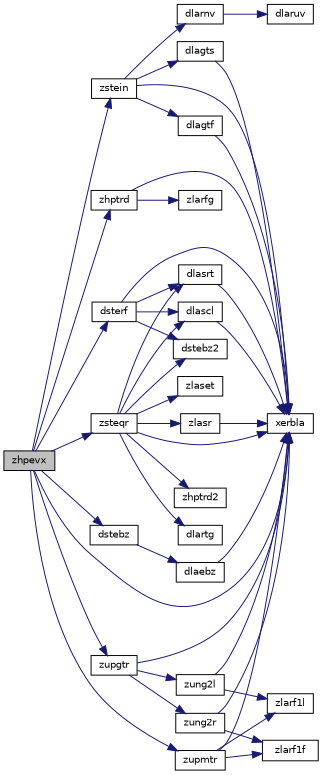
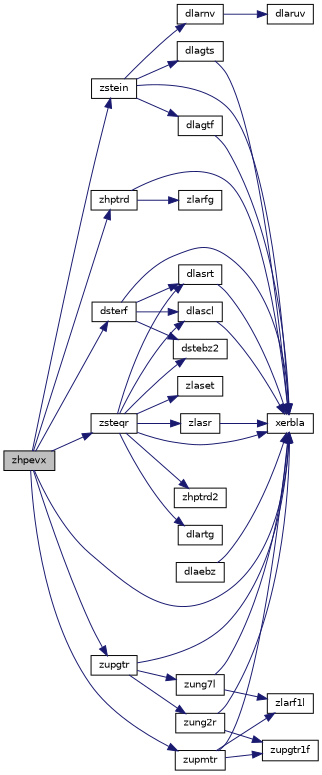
node "dstebz": removed
node "zung2l": label "zung2l" -> "zung7l"
node "zlarf1f": label "zlarf1f" -> "zupgtr1f"
